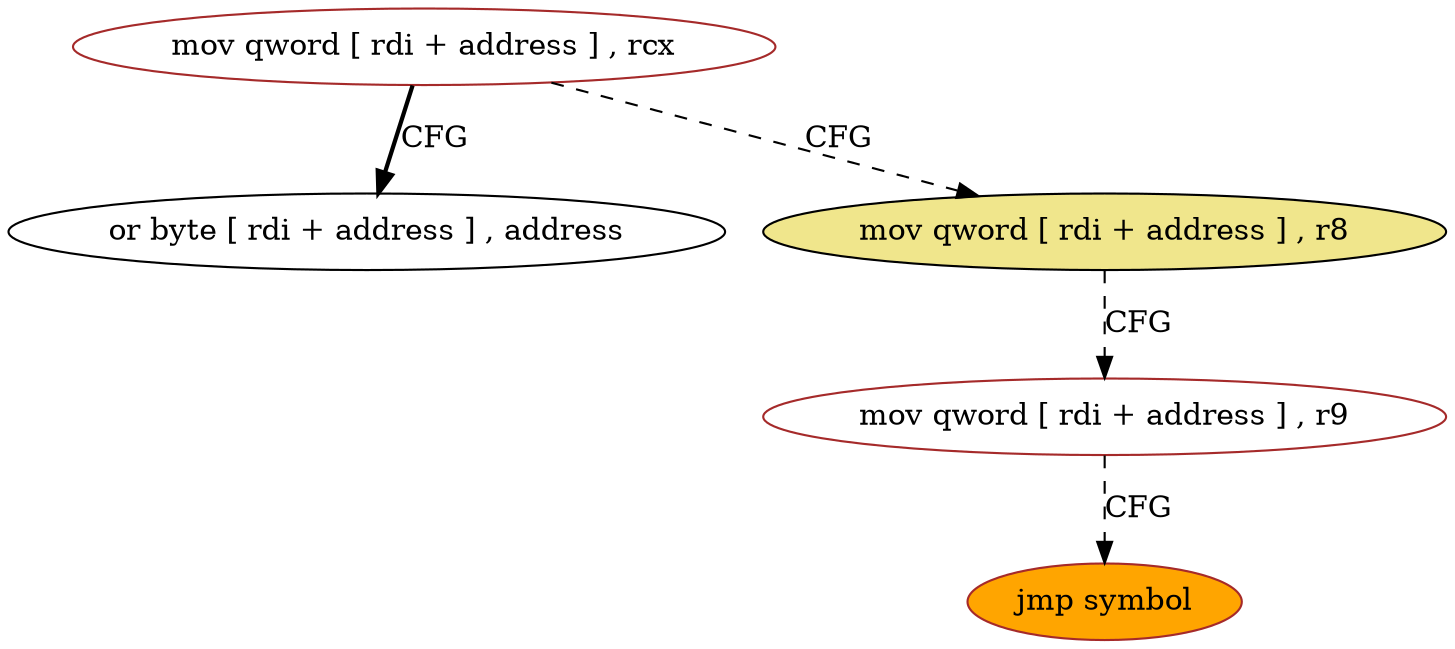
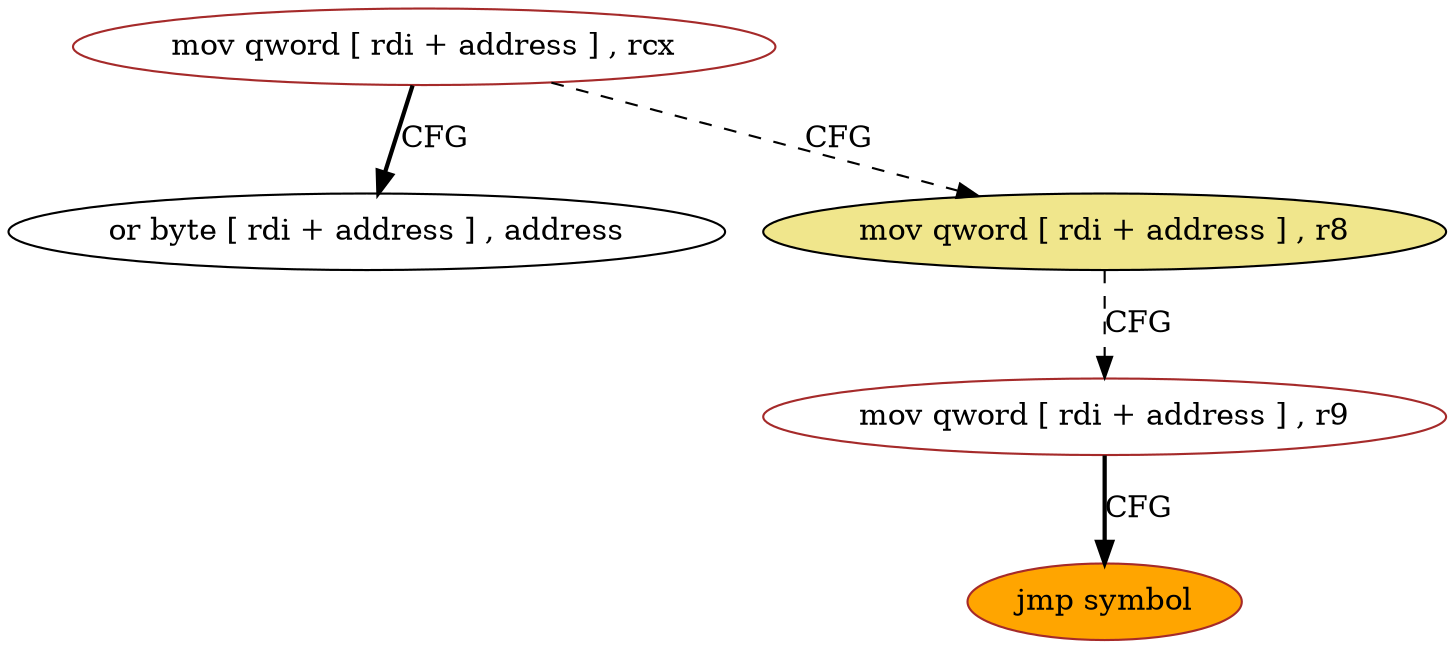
edge "mov qword [ rdi + address ] , r9" -> "jmp symbol": style dashed -> bold
